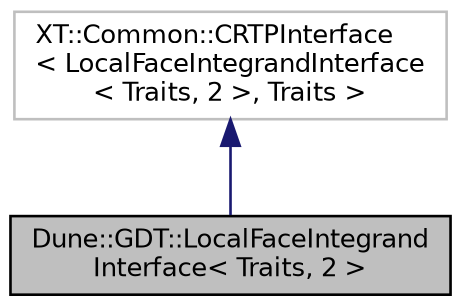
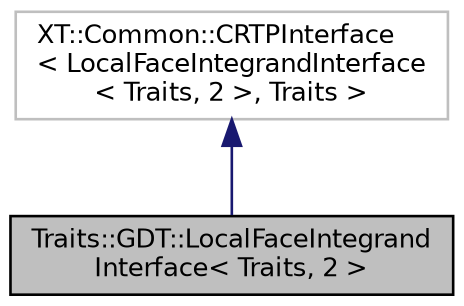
node "Dune::GDT::LocalFaceIntegrand Interface< Traits, 2 >": label "Dune::GDT::LocalFaceIntegrand Interface< Traits, 2 >" -> "Traits::GDT::LocalFaceIntegrand Interface< Traits, 2 >"
